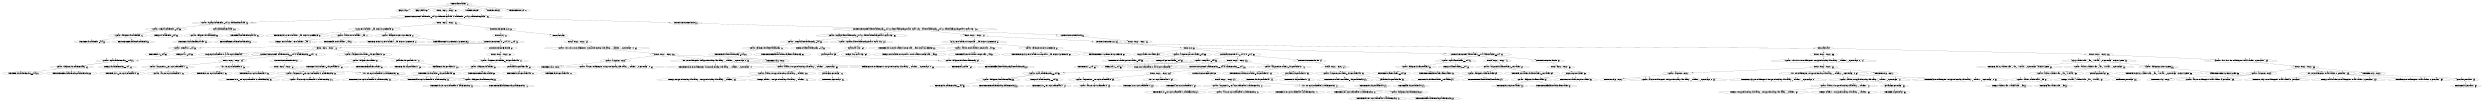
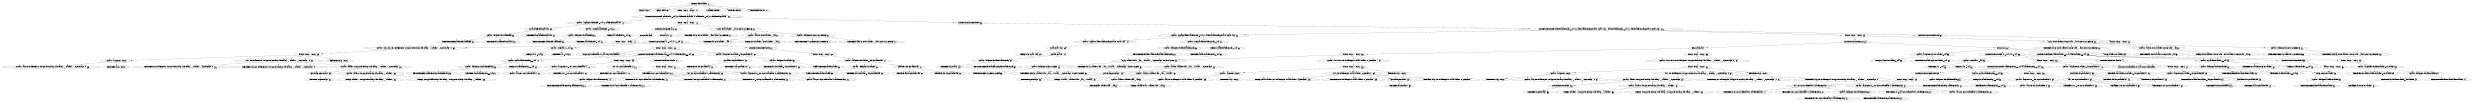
edge "(merge,merge(newManifest))" -> "(IDENTIFIER,newManifest,merge(newManifest))": reversed
